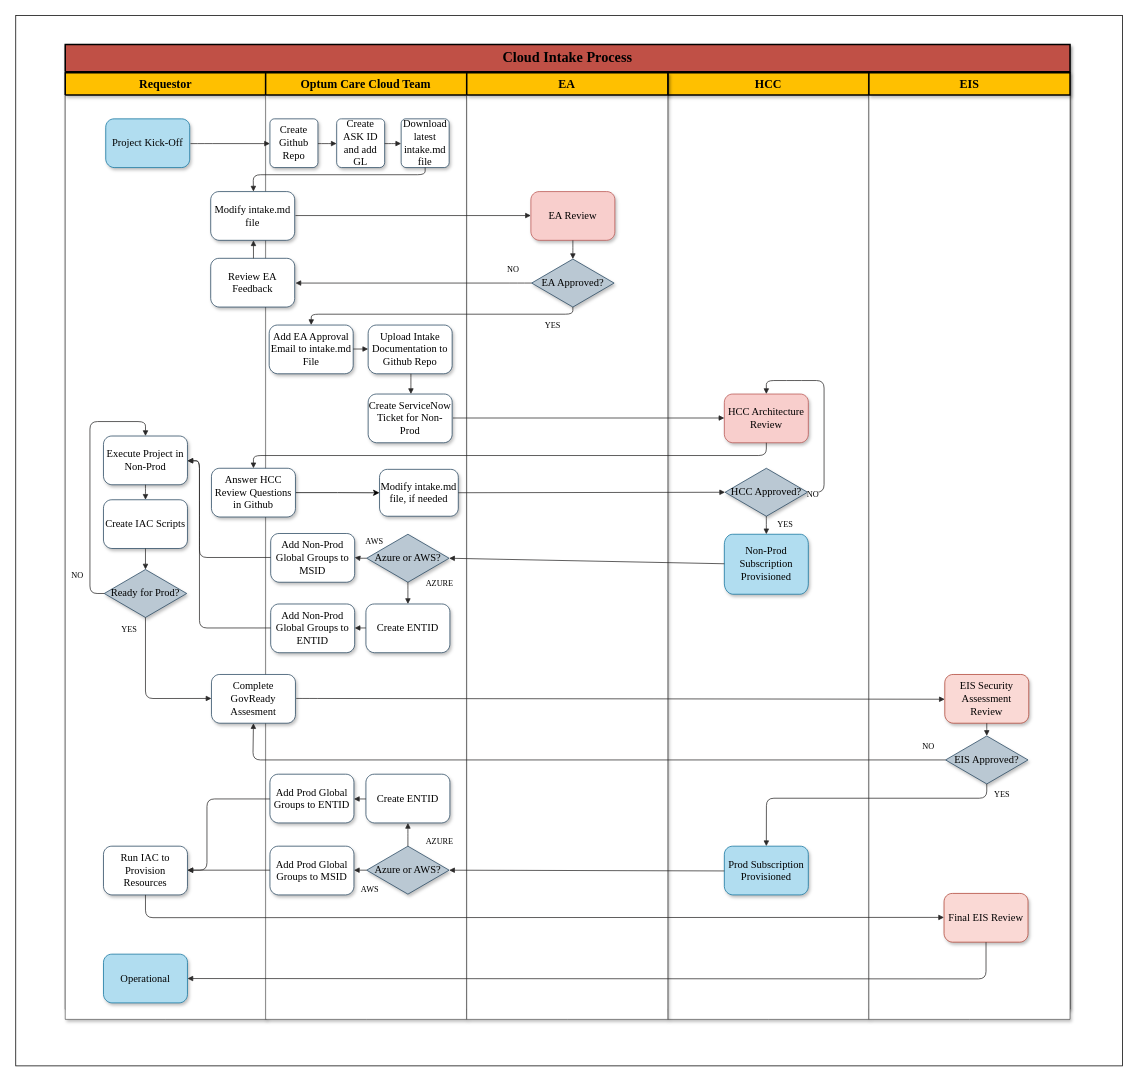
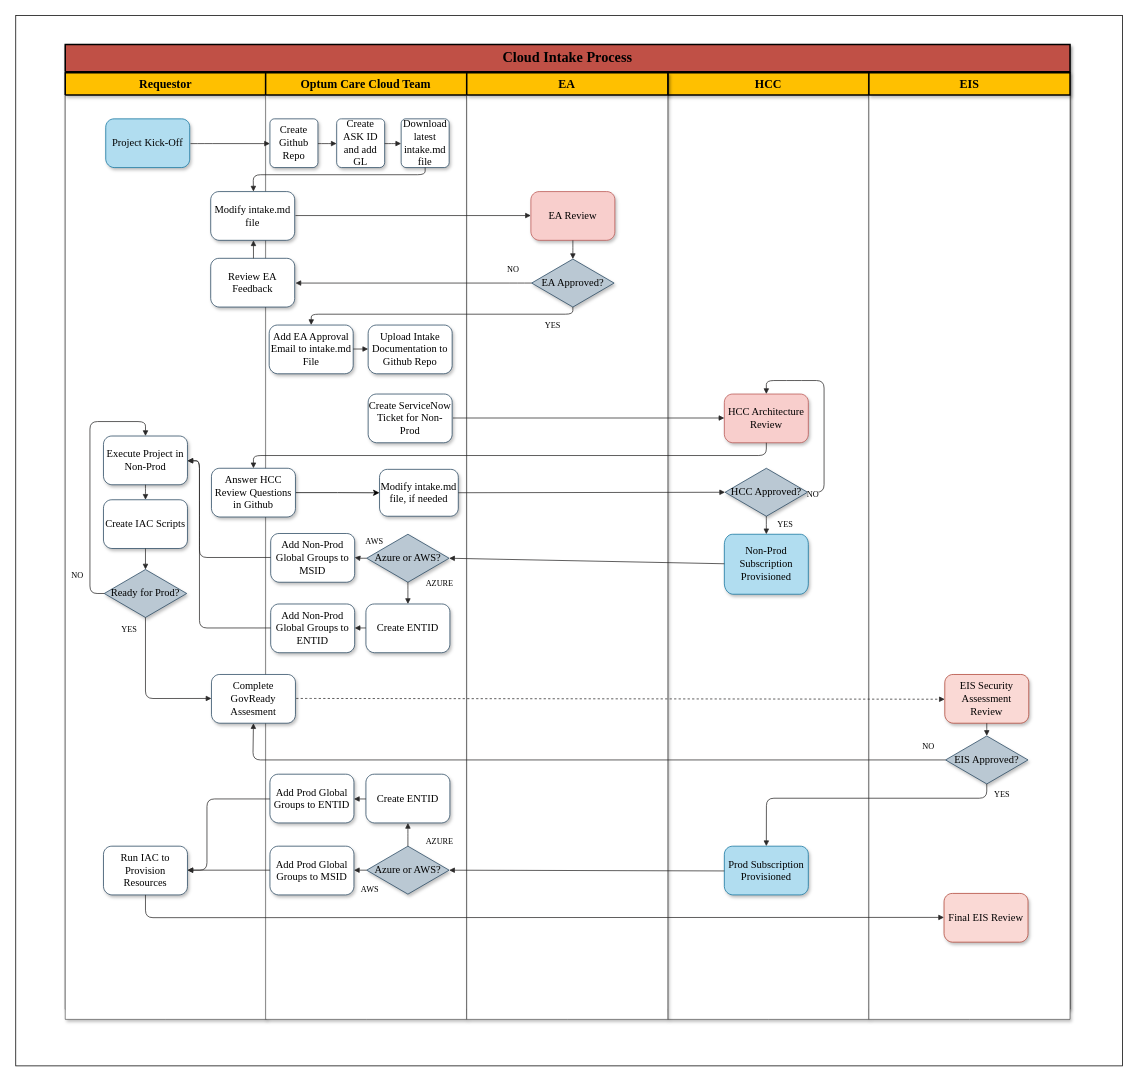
edge "Upload Intake Documentation to Github Repo" -> "Create ServiceNow Ticket for Non-Prod": removed
edge "Complete GovReady Assesment" -> "EIS Security Assessment Review": style solid -> dashed
node "Operational": removed
edge "Final EIS Review" -> "Operational": removed
